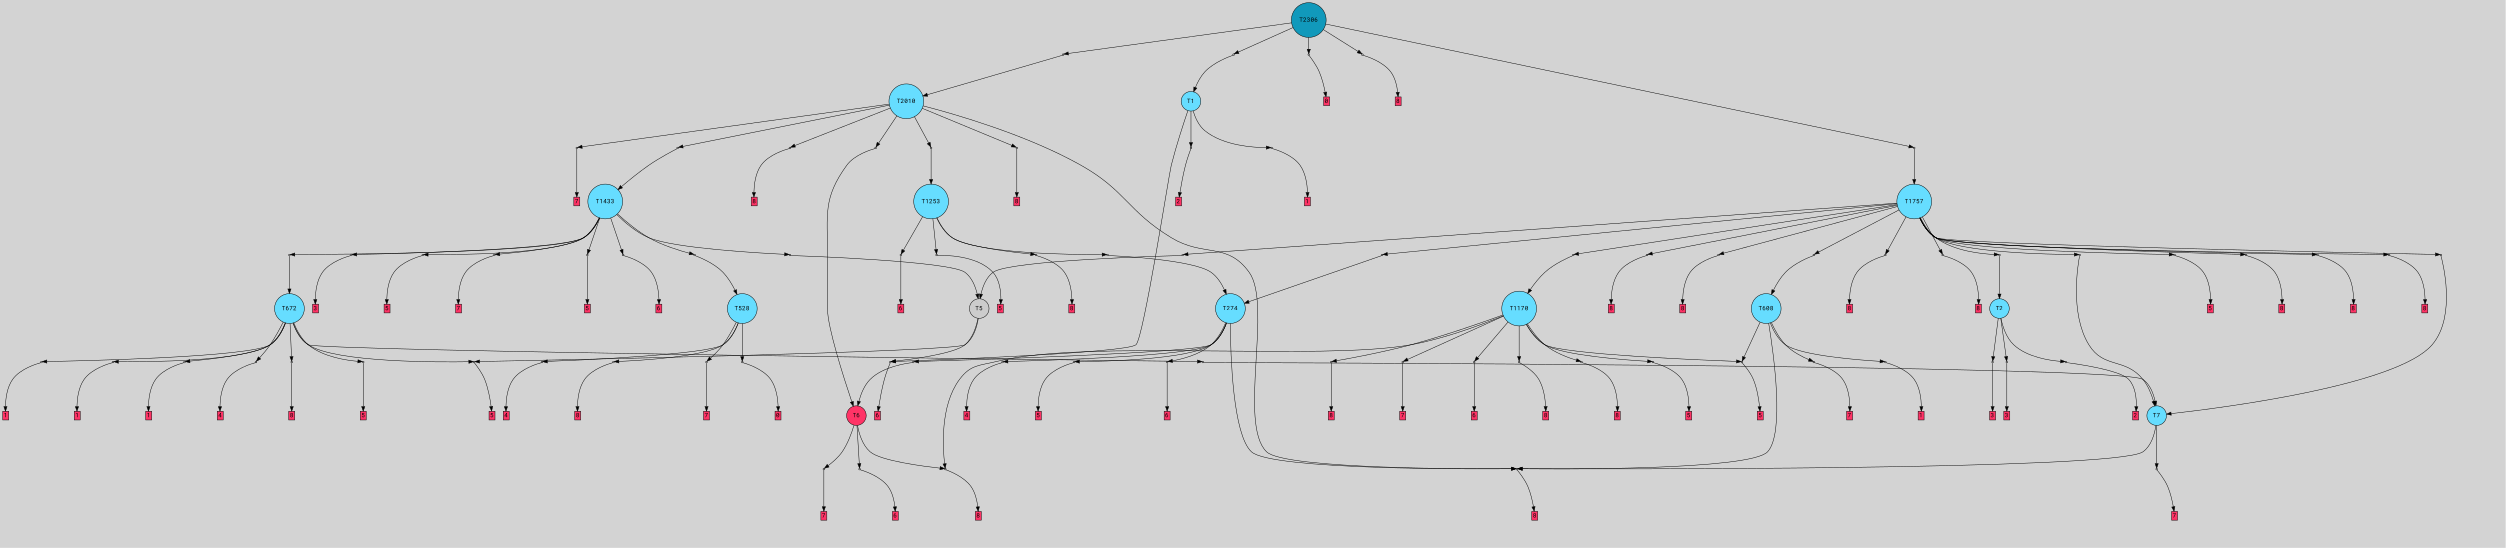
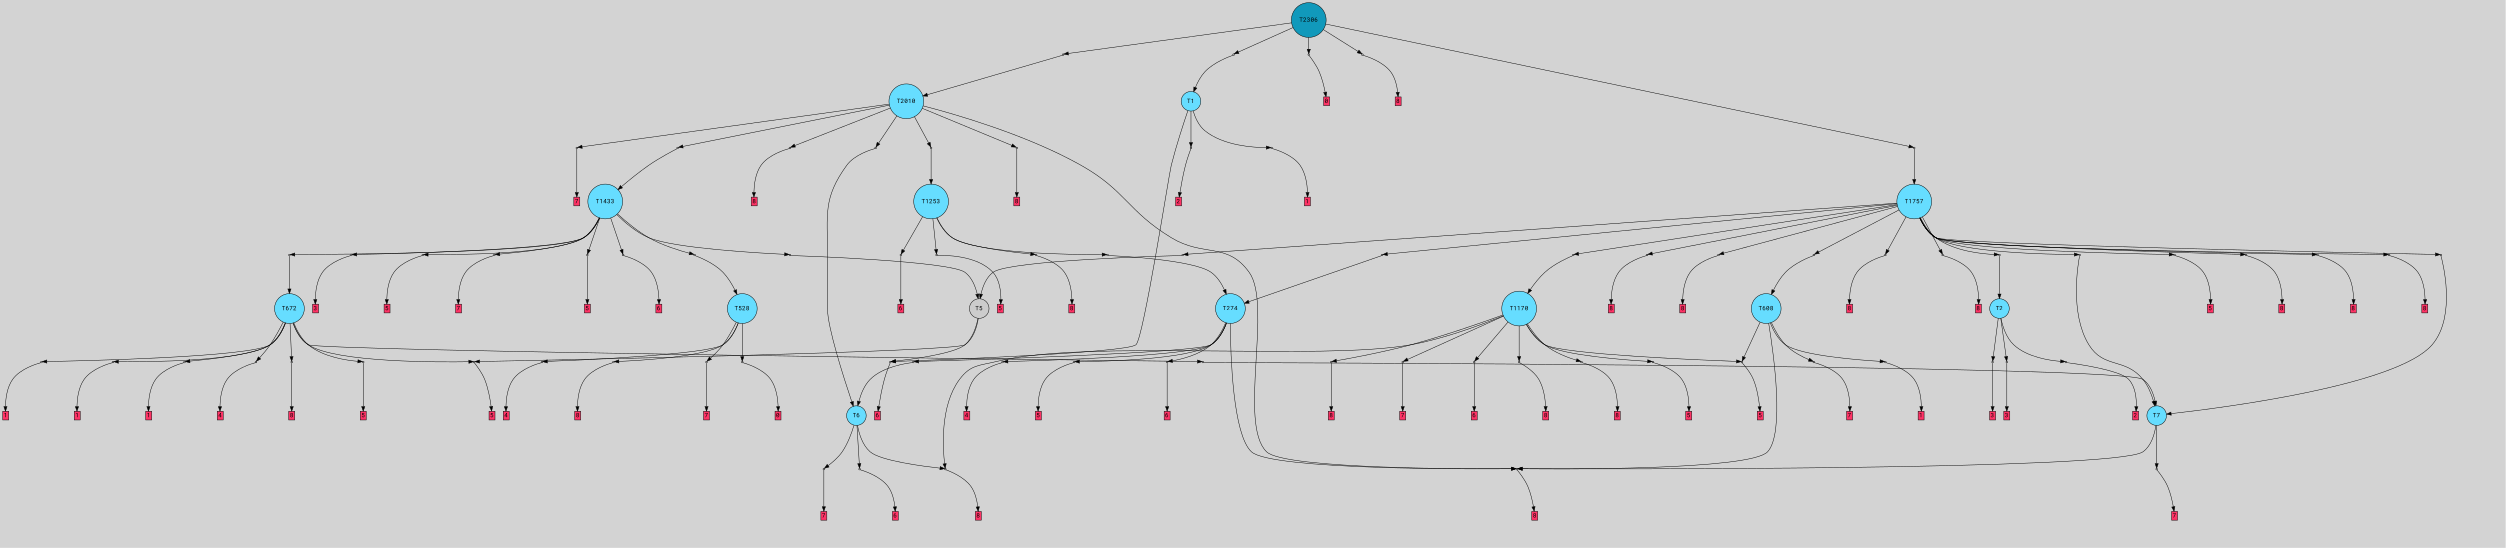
node "T6": fillcolor #ff3366 -> #66ddff
